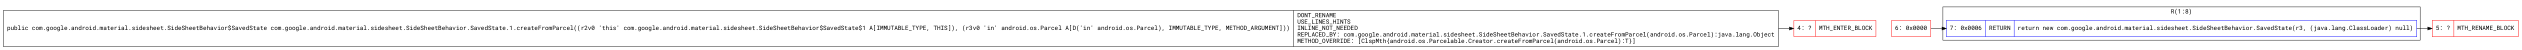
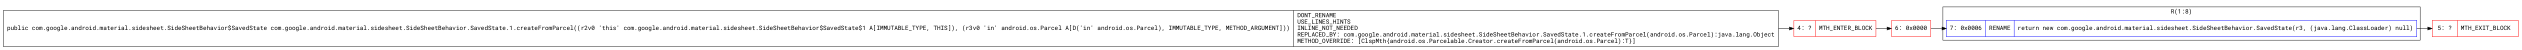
node "7: 0x0006": text "RETURN" -> "RENAME"
node "5: ?": text "MTH_RENAME_BLOCK" -> "MTH_EXIT_BLOCK"
edge "4: ?" -> "6: 0x0000": added
